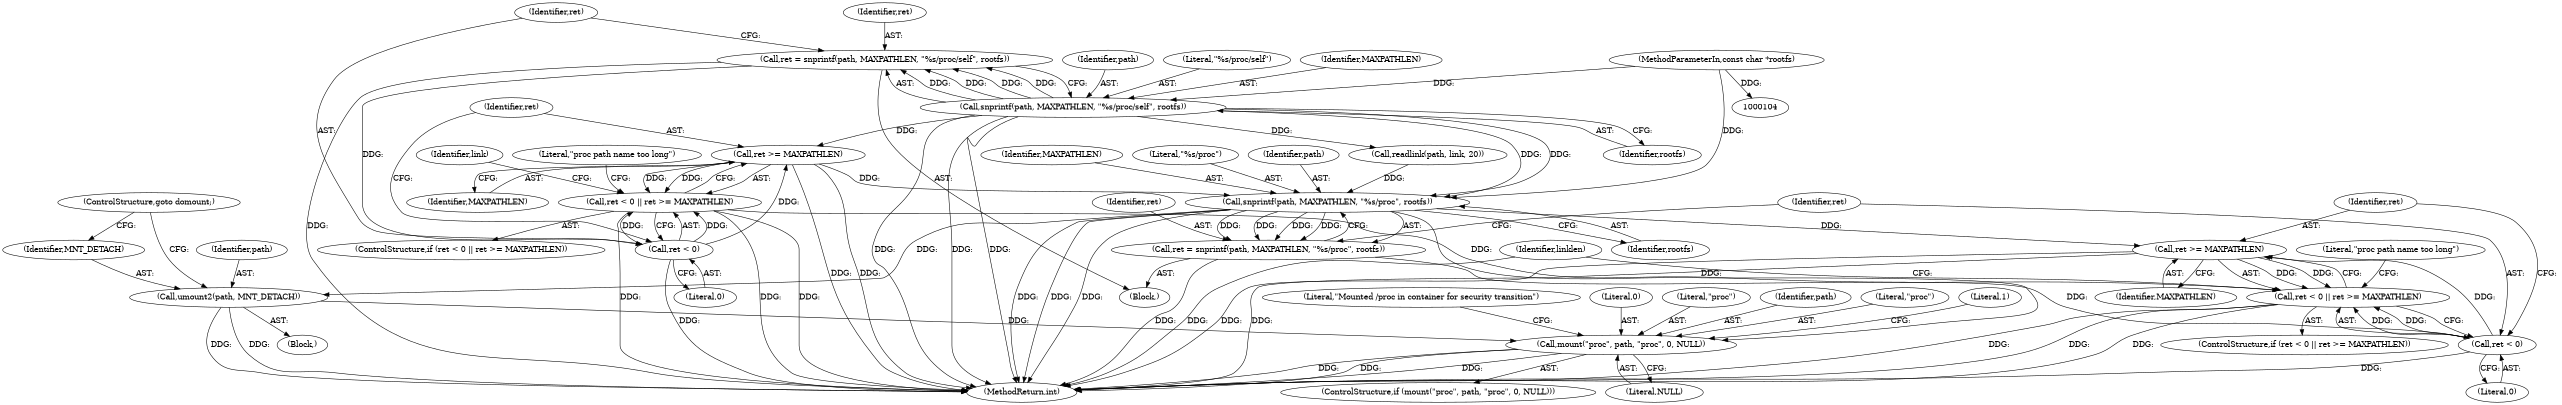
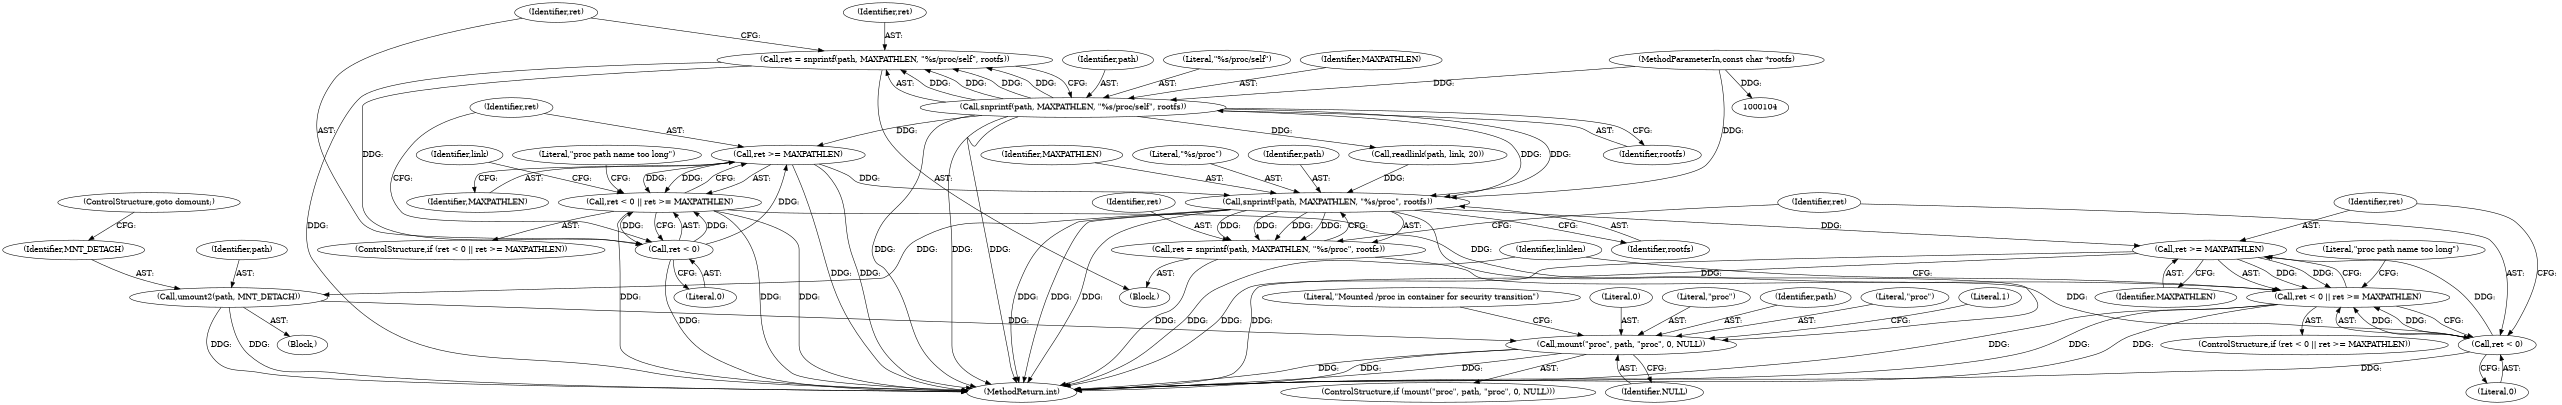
edge "(ControlStructure,goto domount;)" -> "(Call,umount2(path, MNT_DETACH))": removed, label "CFG:"
node "(Literal,NULL)": label "(Literal,NULL)" -> "(Identifier,NULL)"
